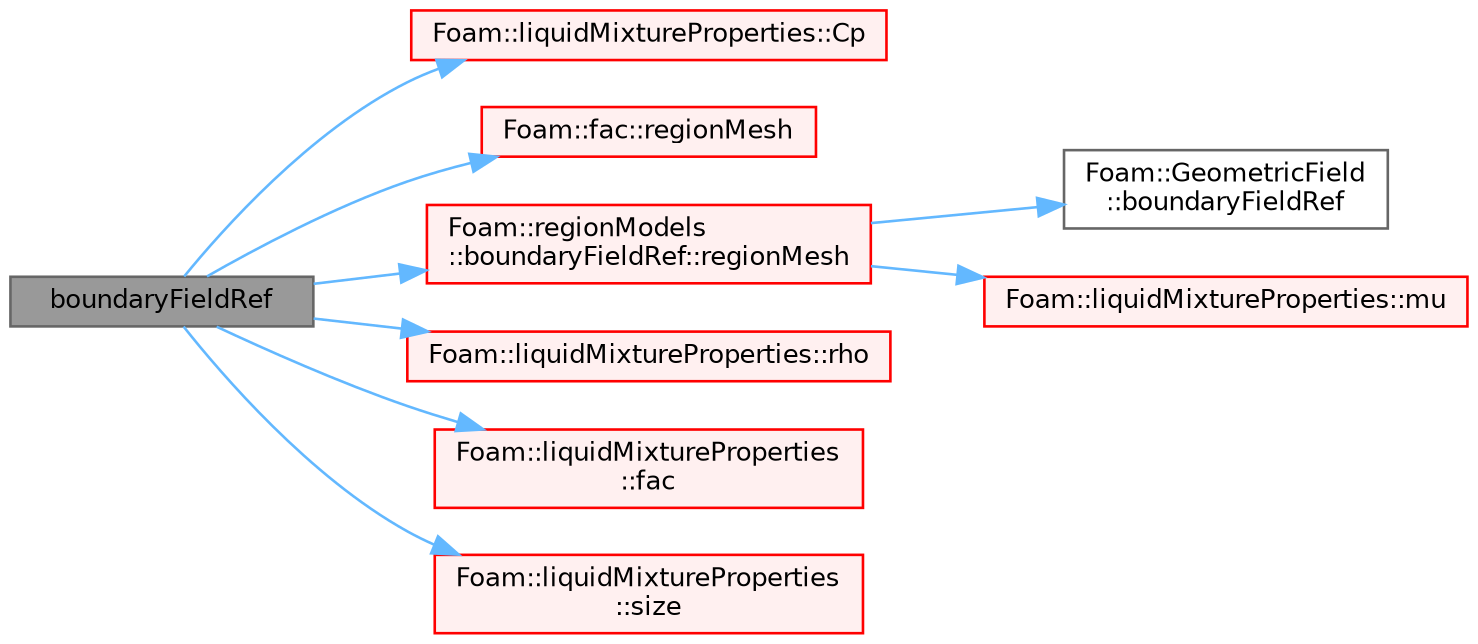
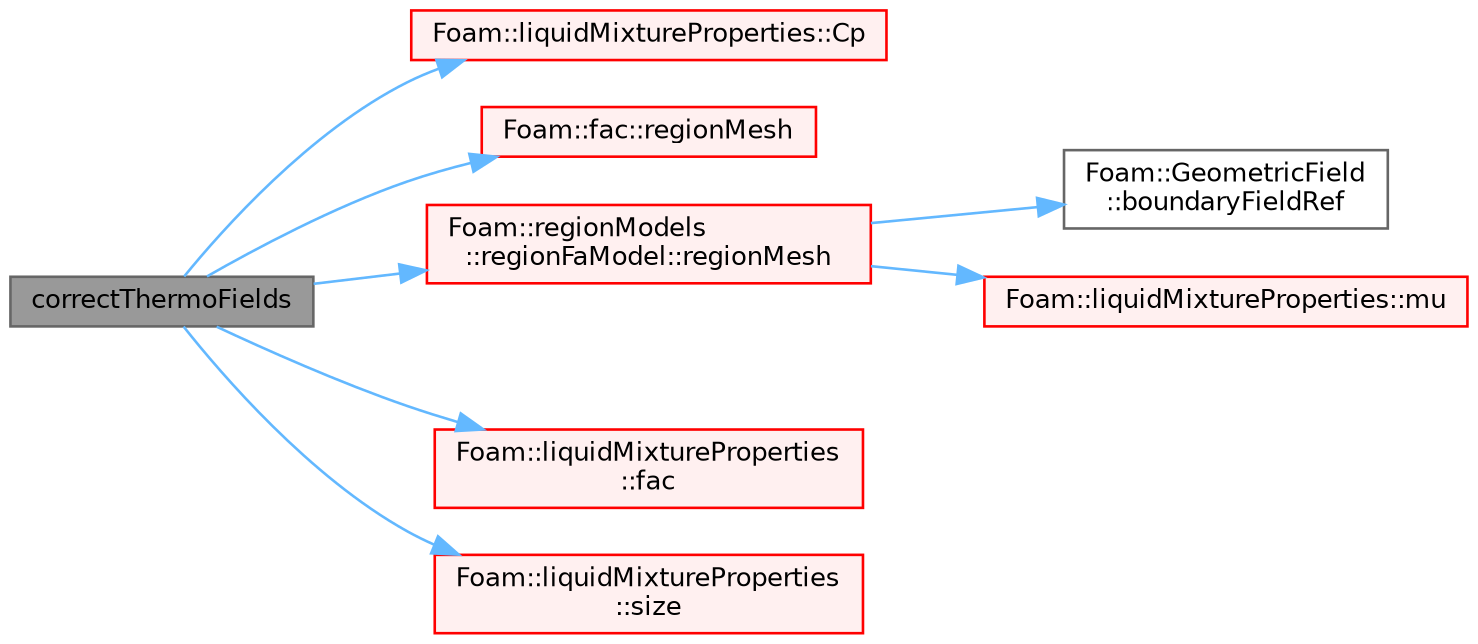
node "Foam::regionModels ::boundaryFieldRef::regionMesh": label "Foam::regionModels ::boundaryFieldRef::regionMesh" -> "Foam::regionModels ::regionFaModel::regionMesh"
node "boundaryFieldRef": label "boundaryFieldRef" -> "correctThermoFields"
node "Foam::liquidMixtureProperties::rho": removed
